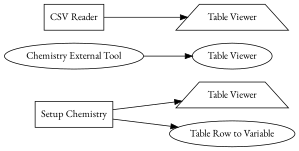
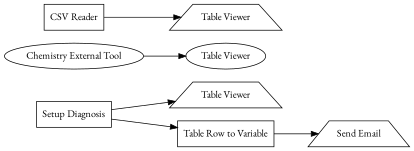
node "Setup Chemistry": label "Setup Chemistry" -> "Setup Diagnosis"
node "Table Row to Variable": shape ellipse -> box
node "Send Email": added
